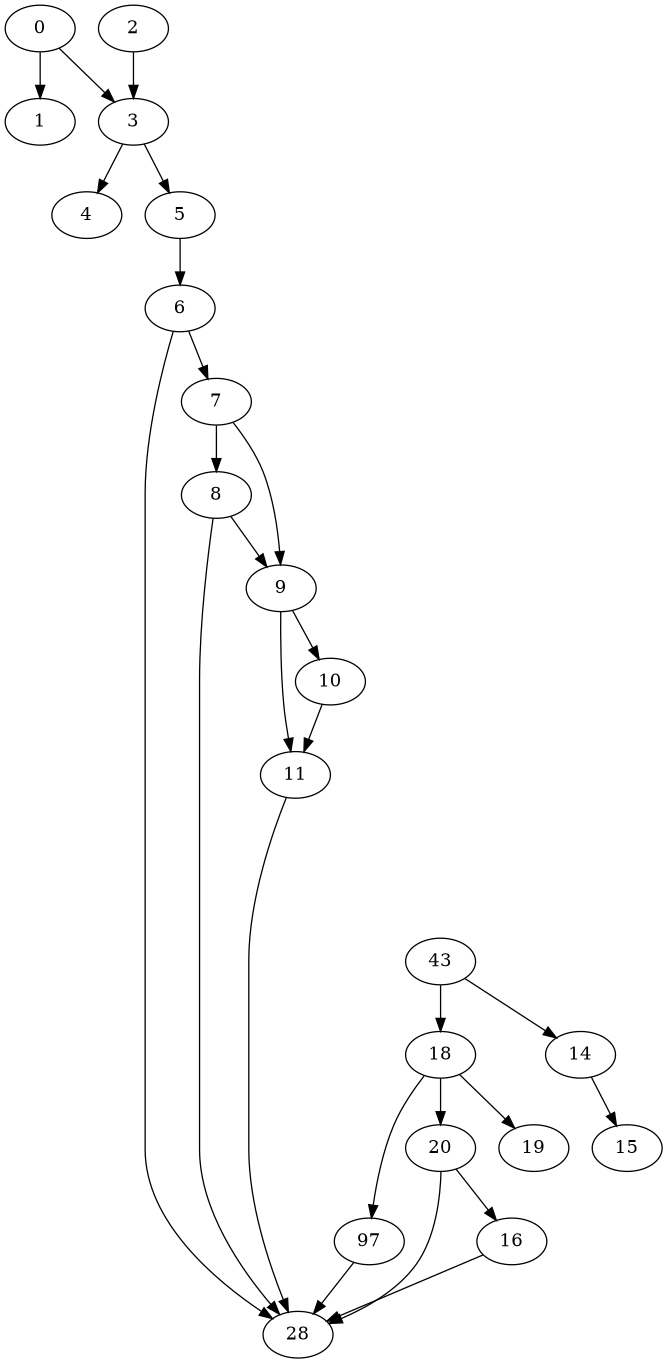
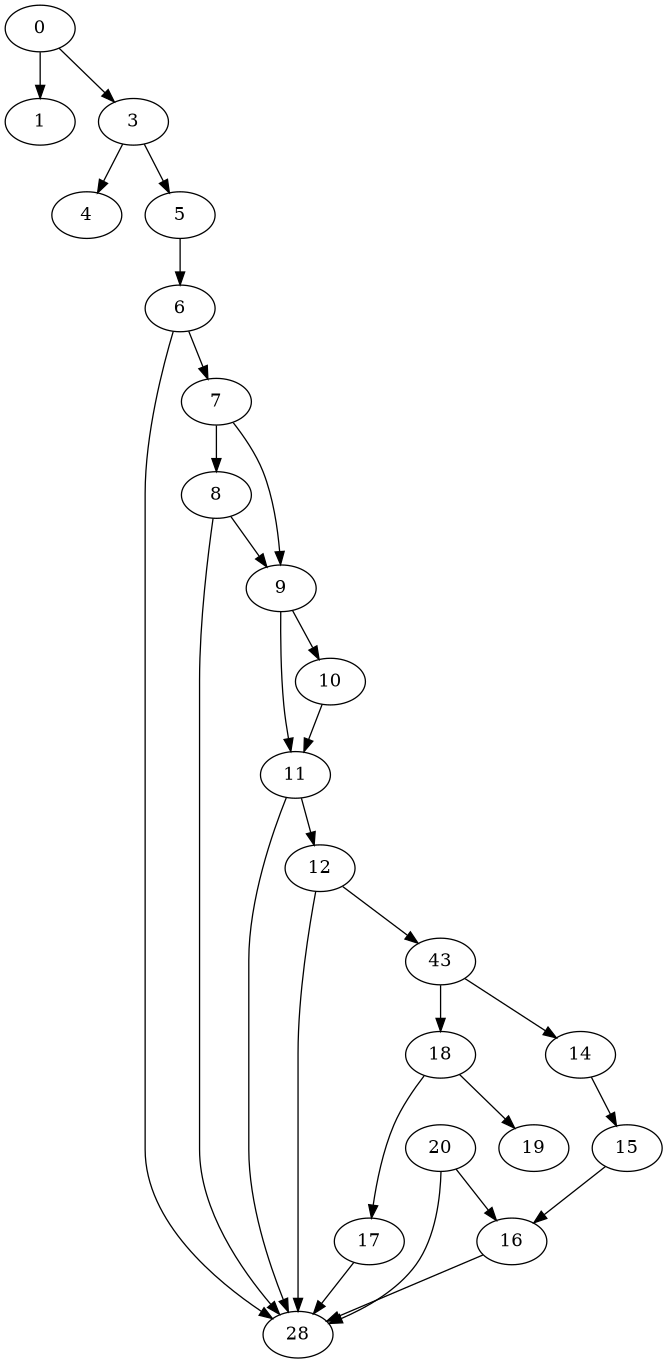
node "2": removed
node "12": added
edge "18" -> "20": removed
edge "15" -> "16": added
node "97": label "97" -> "17"
